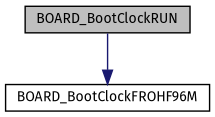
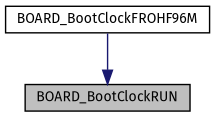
edge "BOARD_BootClockRUN" -> "BOARD_BootClockFROHF96M": reversed
